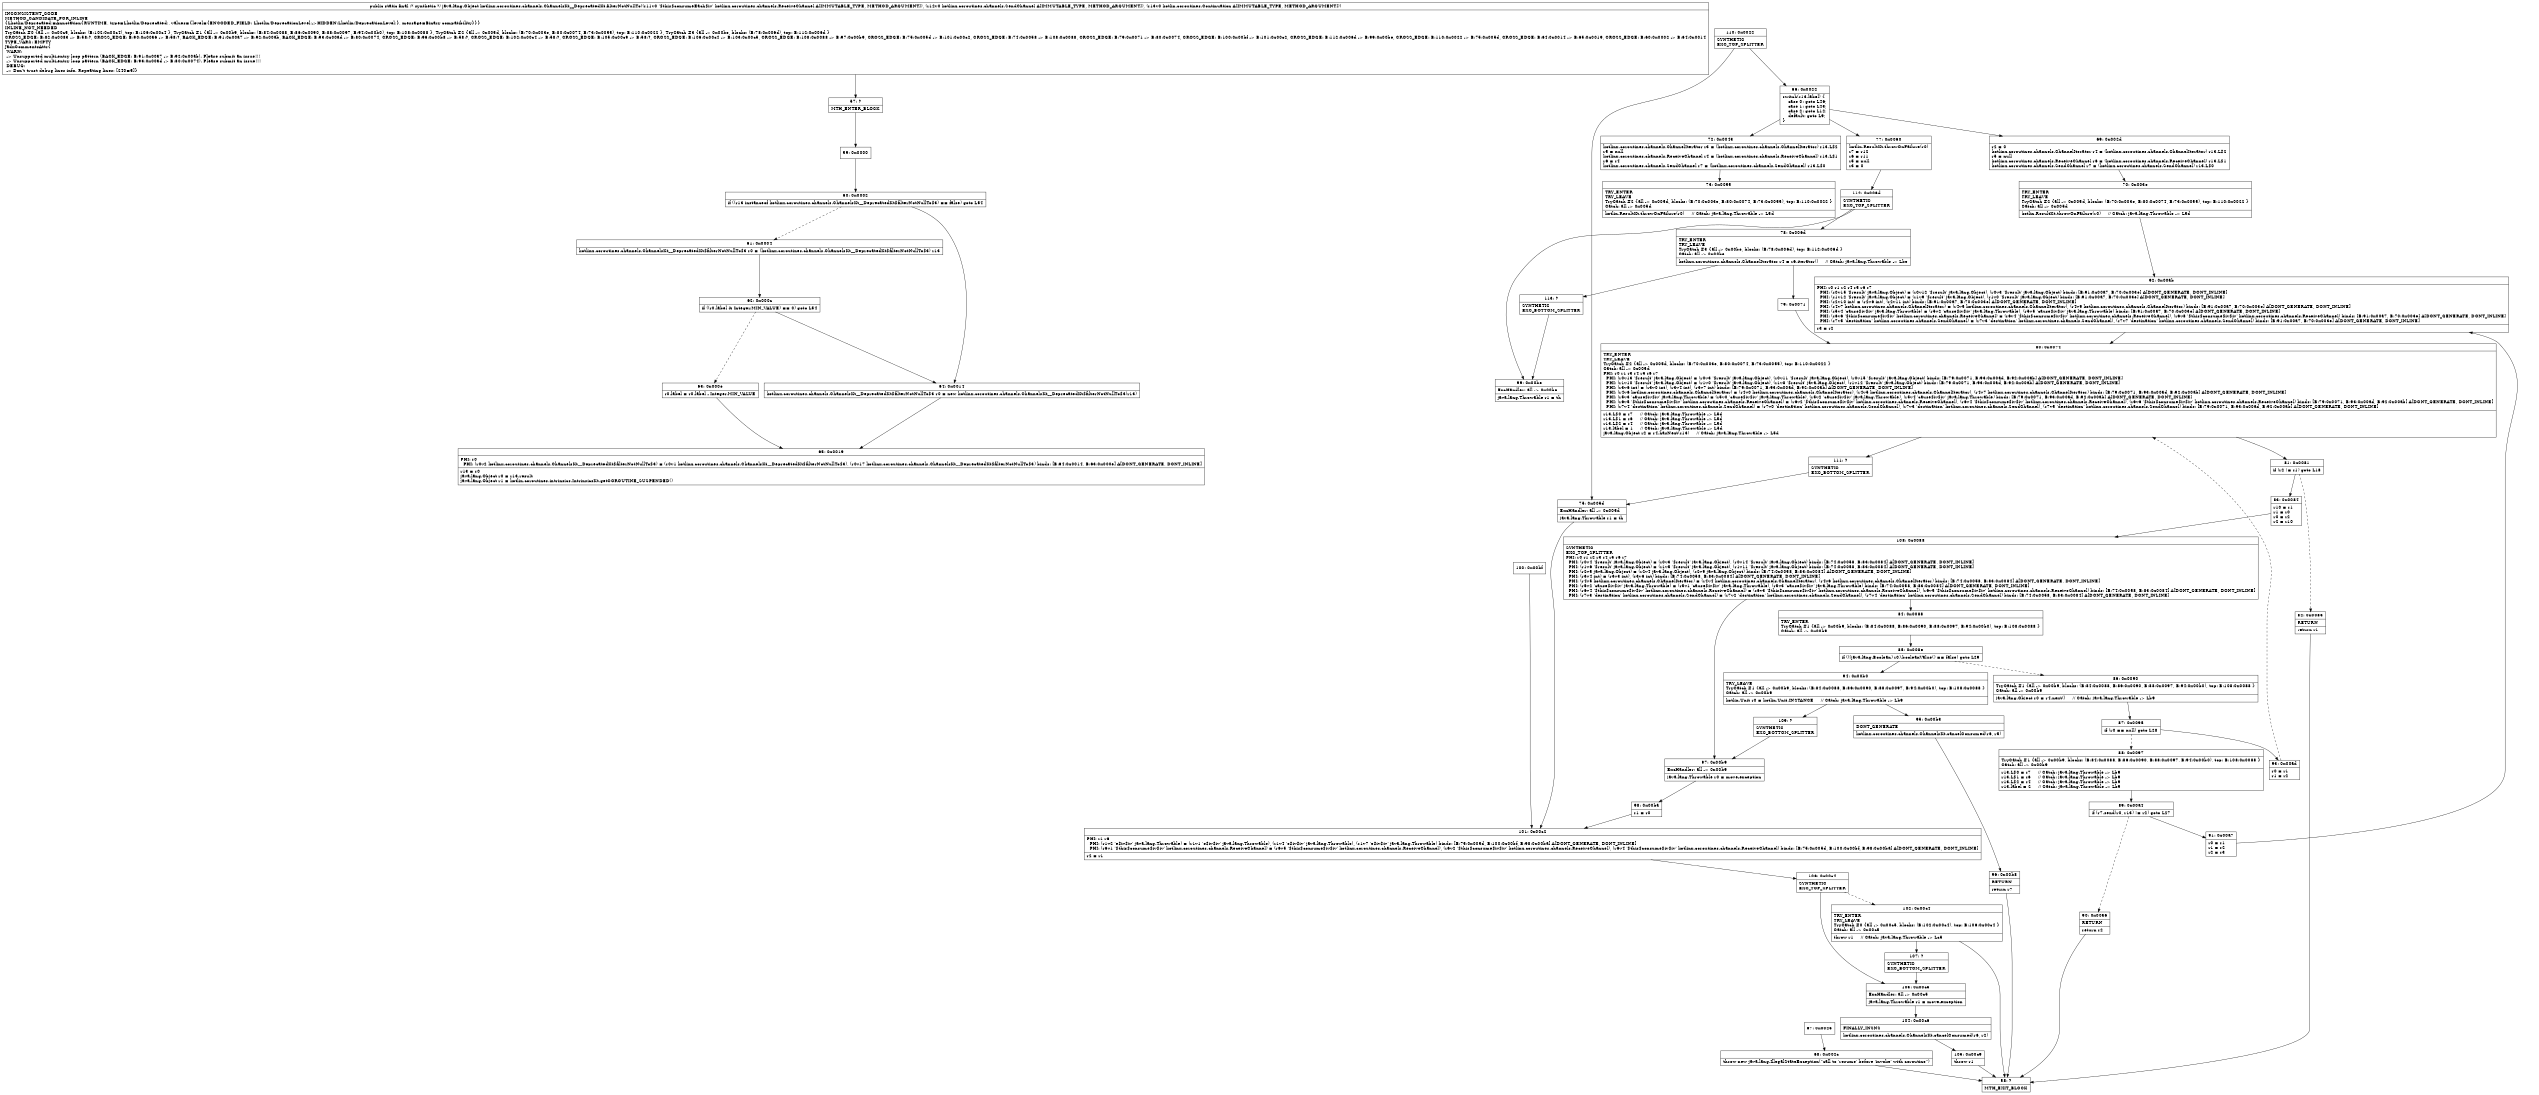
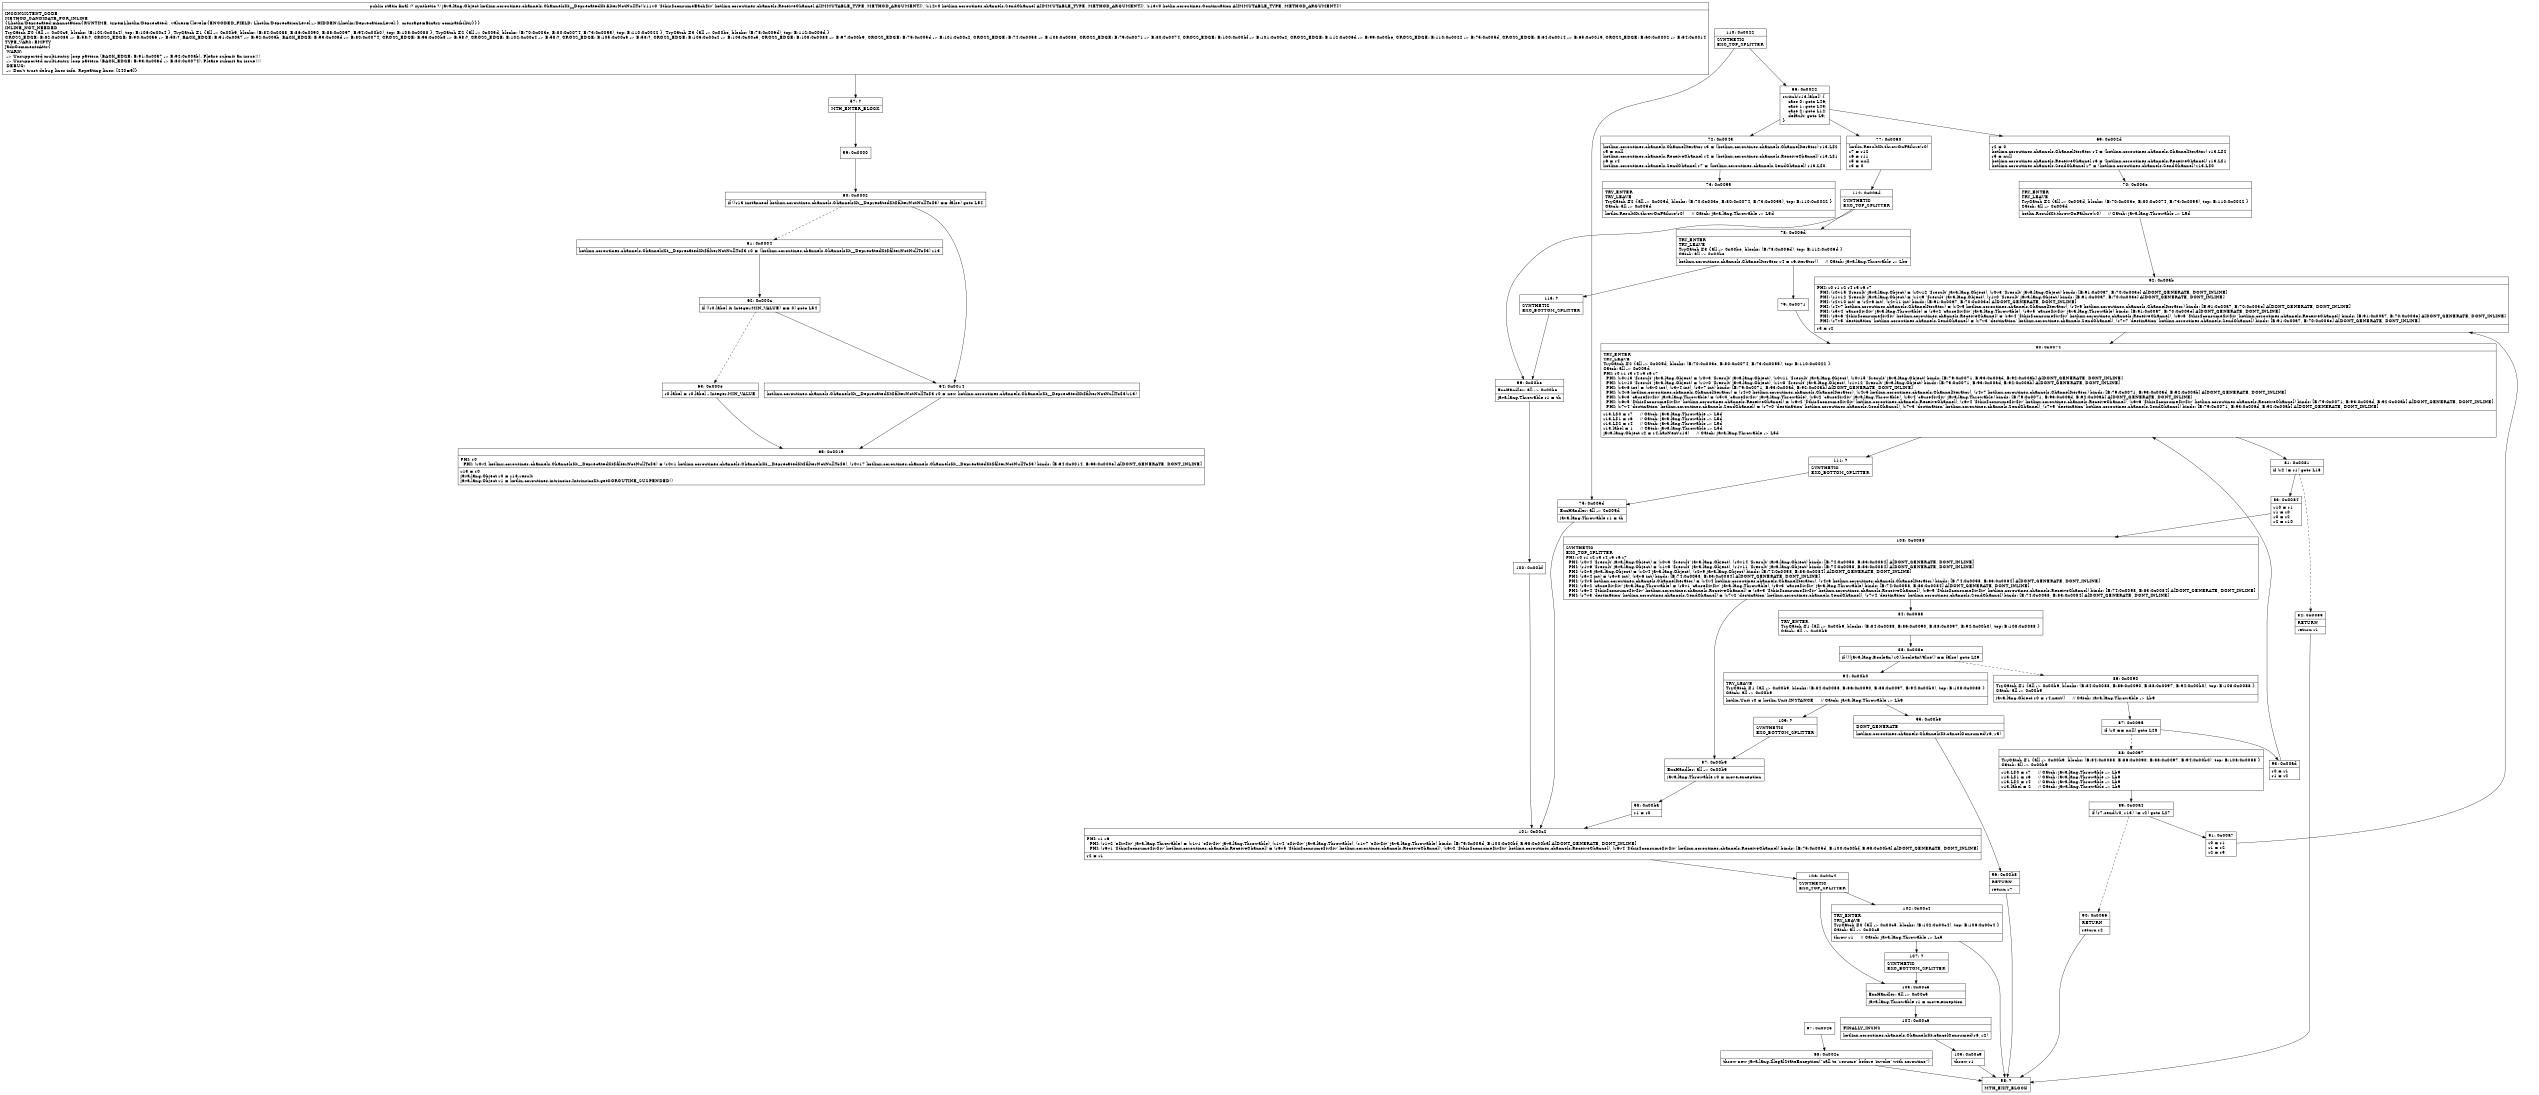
edge "99: 0x00be" -> "100: 0x00bf": added
edge "93: 0x00ad" -> "80: 0x0074": style dashed -> solid
edge "106: 0x00c4" -> "102: 0x00c4": style dashed -> solid
